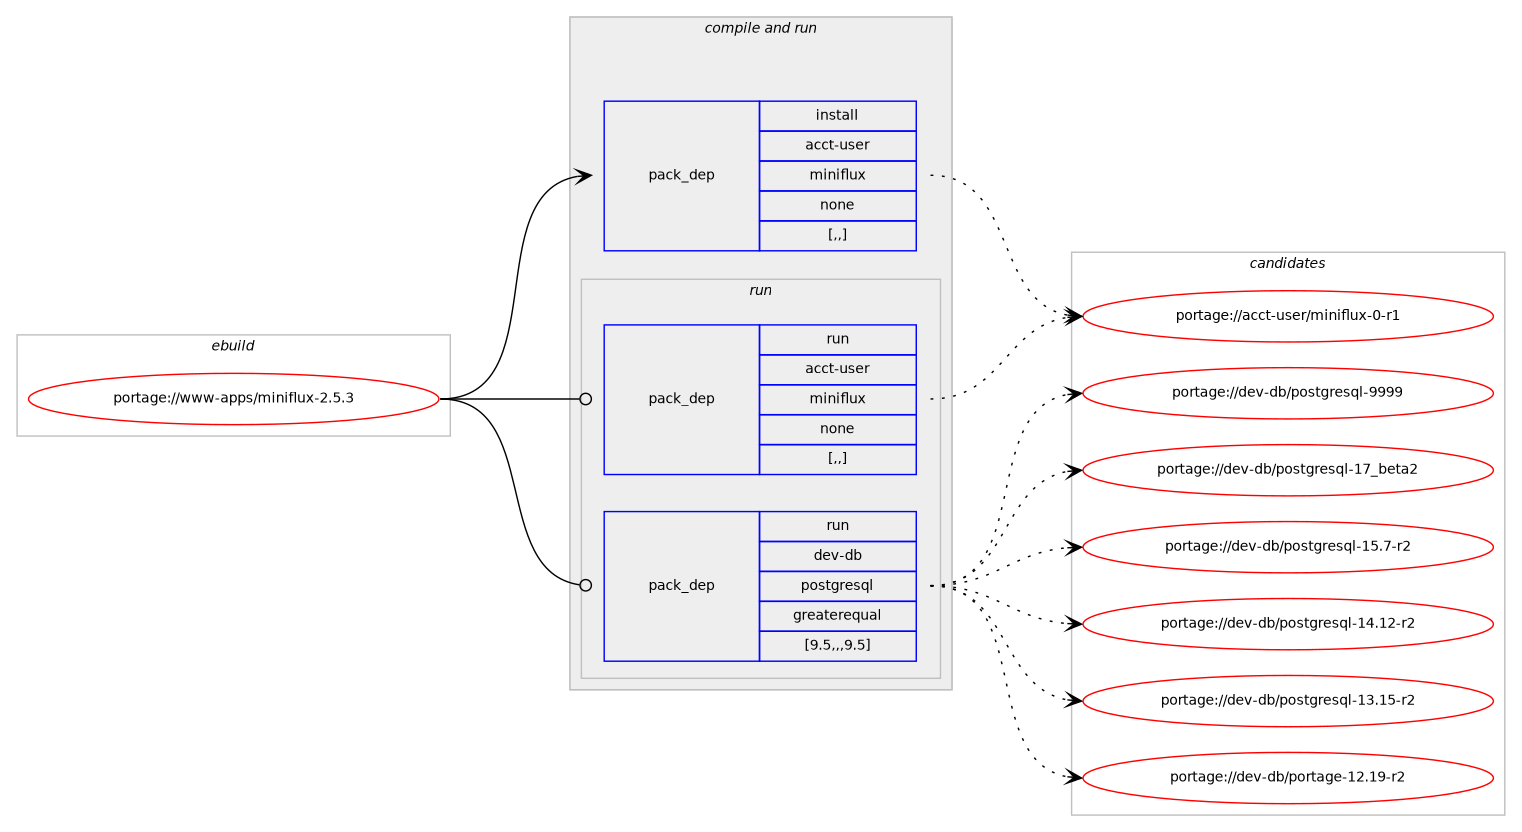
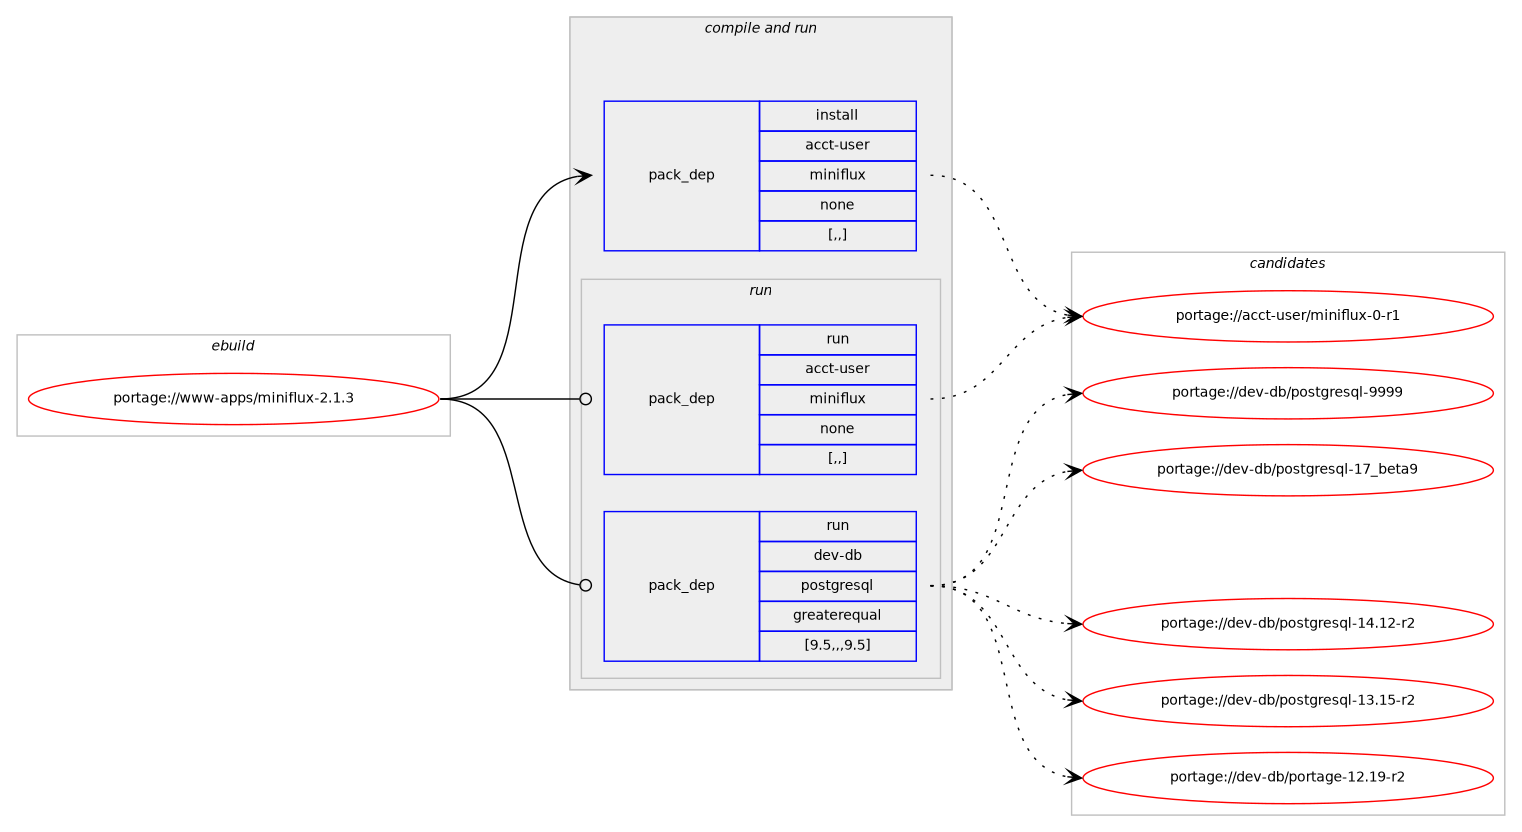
node "portage://www-apps/miniflux-2.5.3": label "portage://www-apps/miniflux-2.5.3" -> "portage://www-apps/miniflux-2.1.3"
node "portage://dev-db/postgresql-17_beta2": label "portage://dev-db/postgresql-17_beta2" -> "portage://dev-db/postgresql-17_beta9"
node "portage://dev-db/postgresql-15.7-r2": removed
